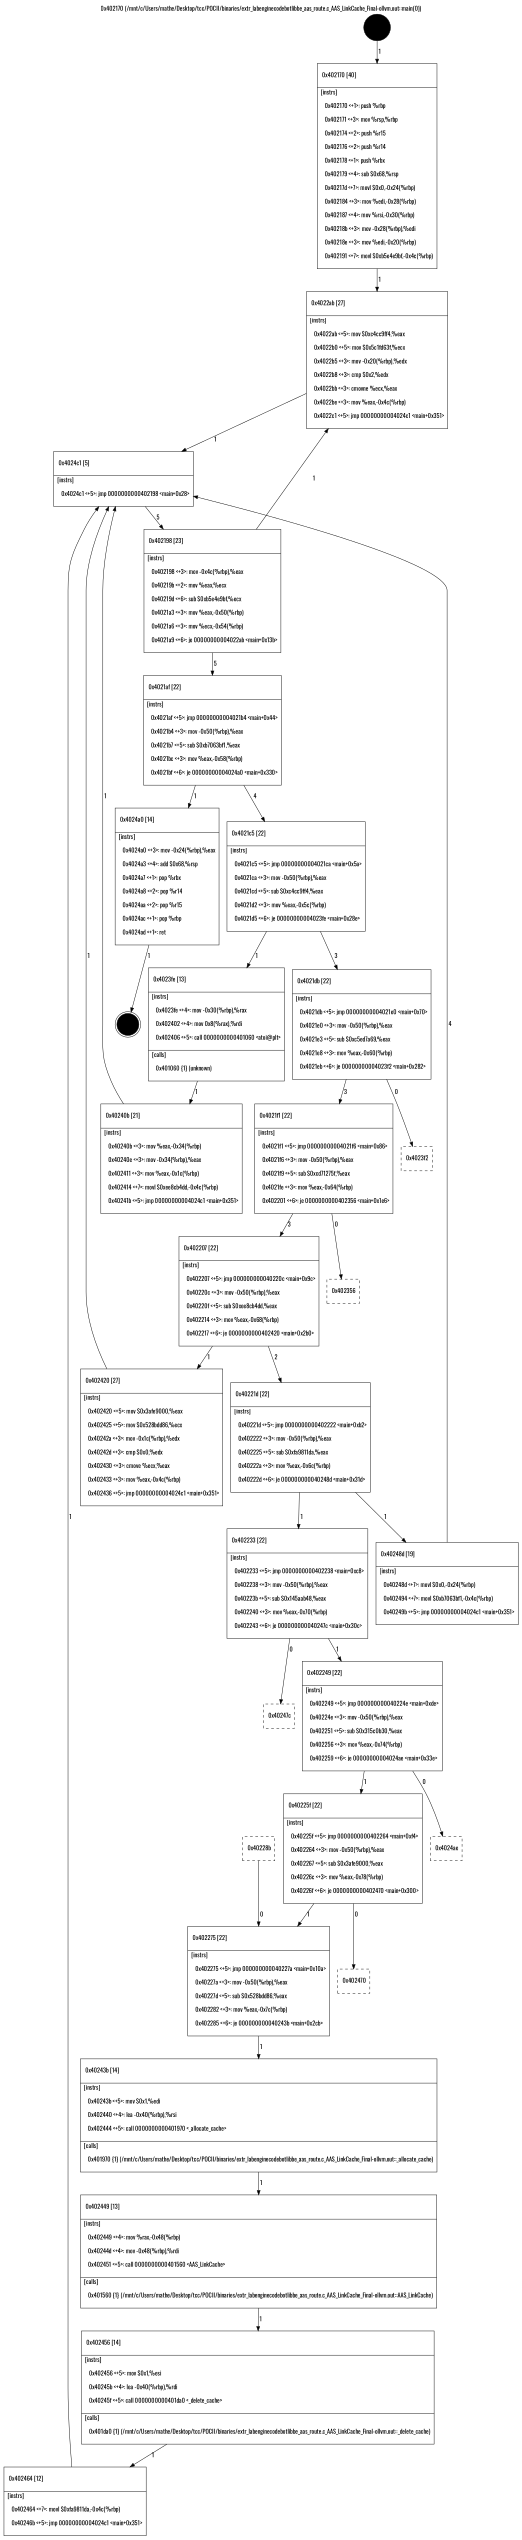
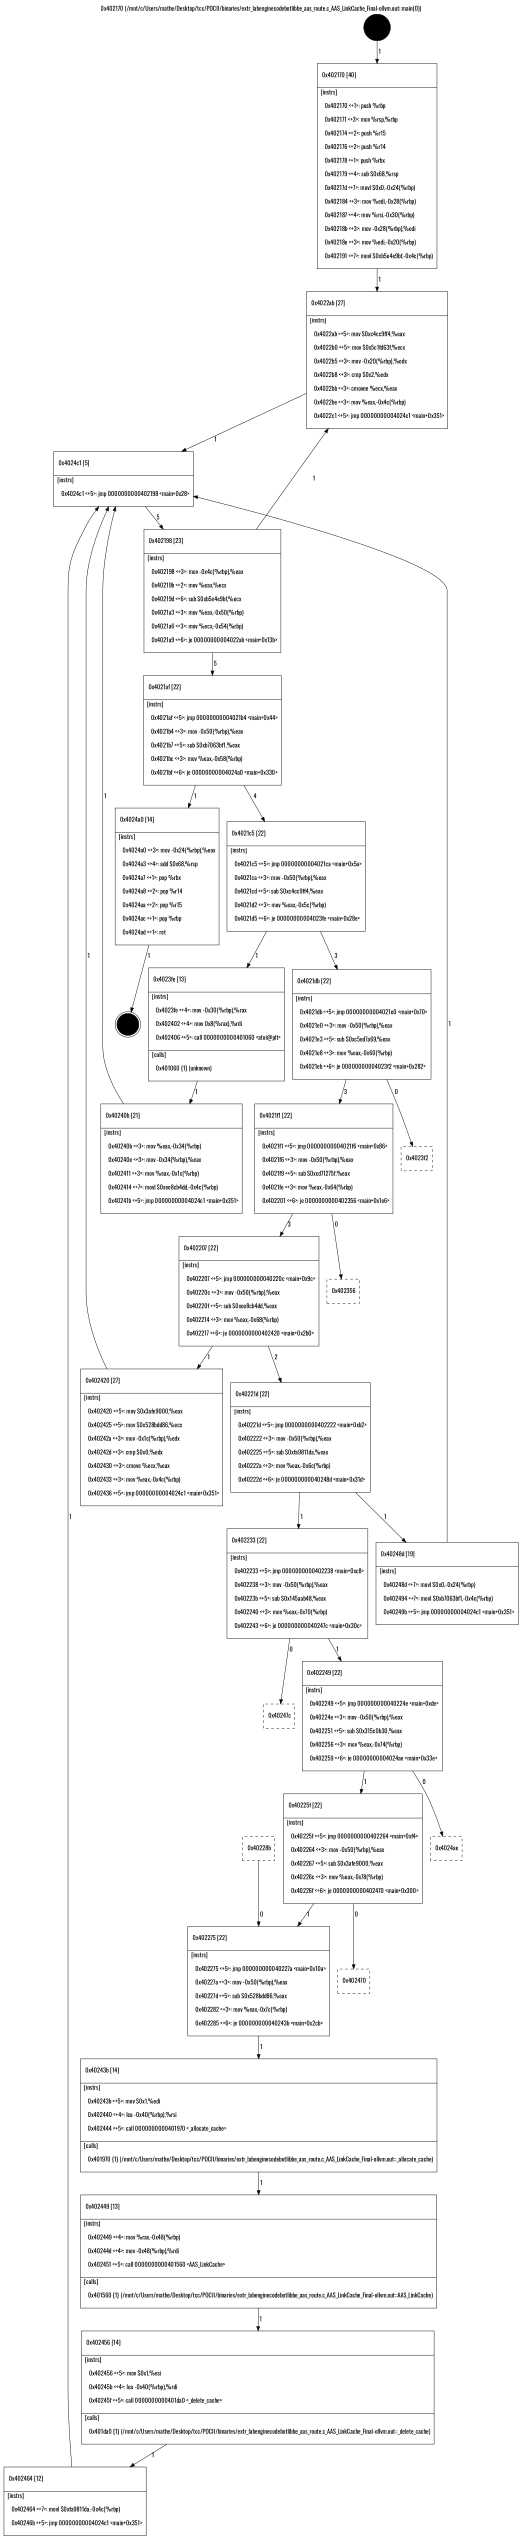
edge "0x40248d [19]" -> "0x4024c1 [5]": label " 4" -> " 1"
